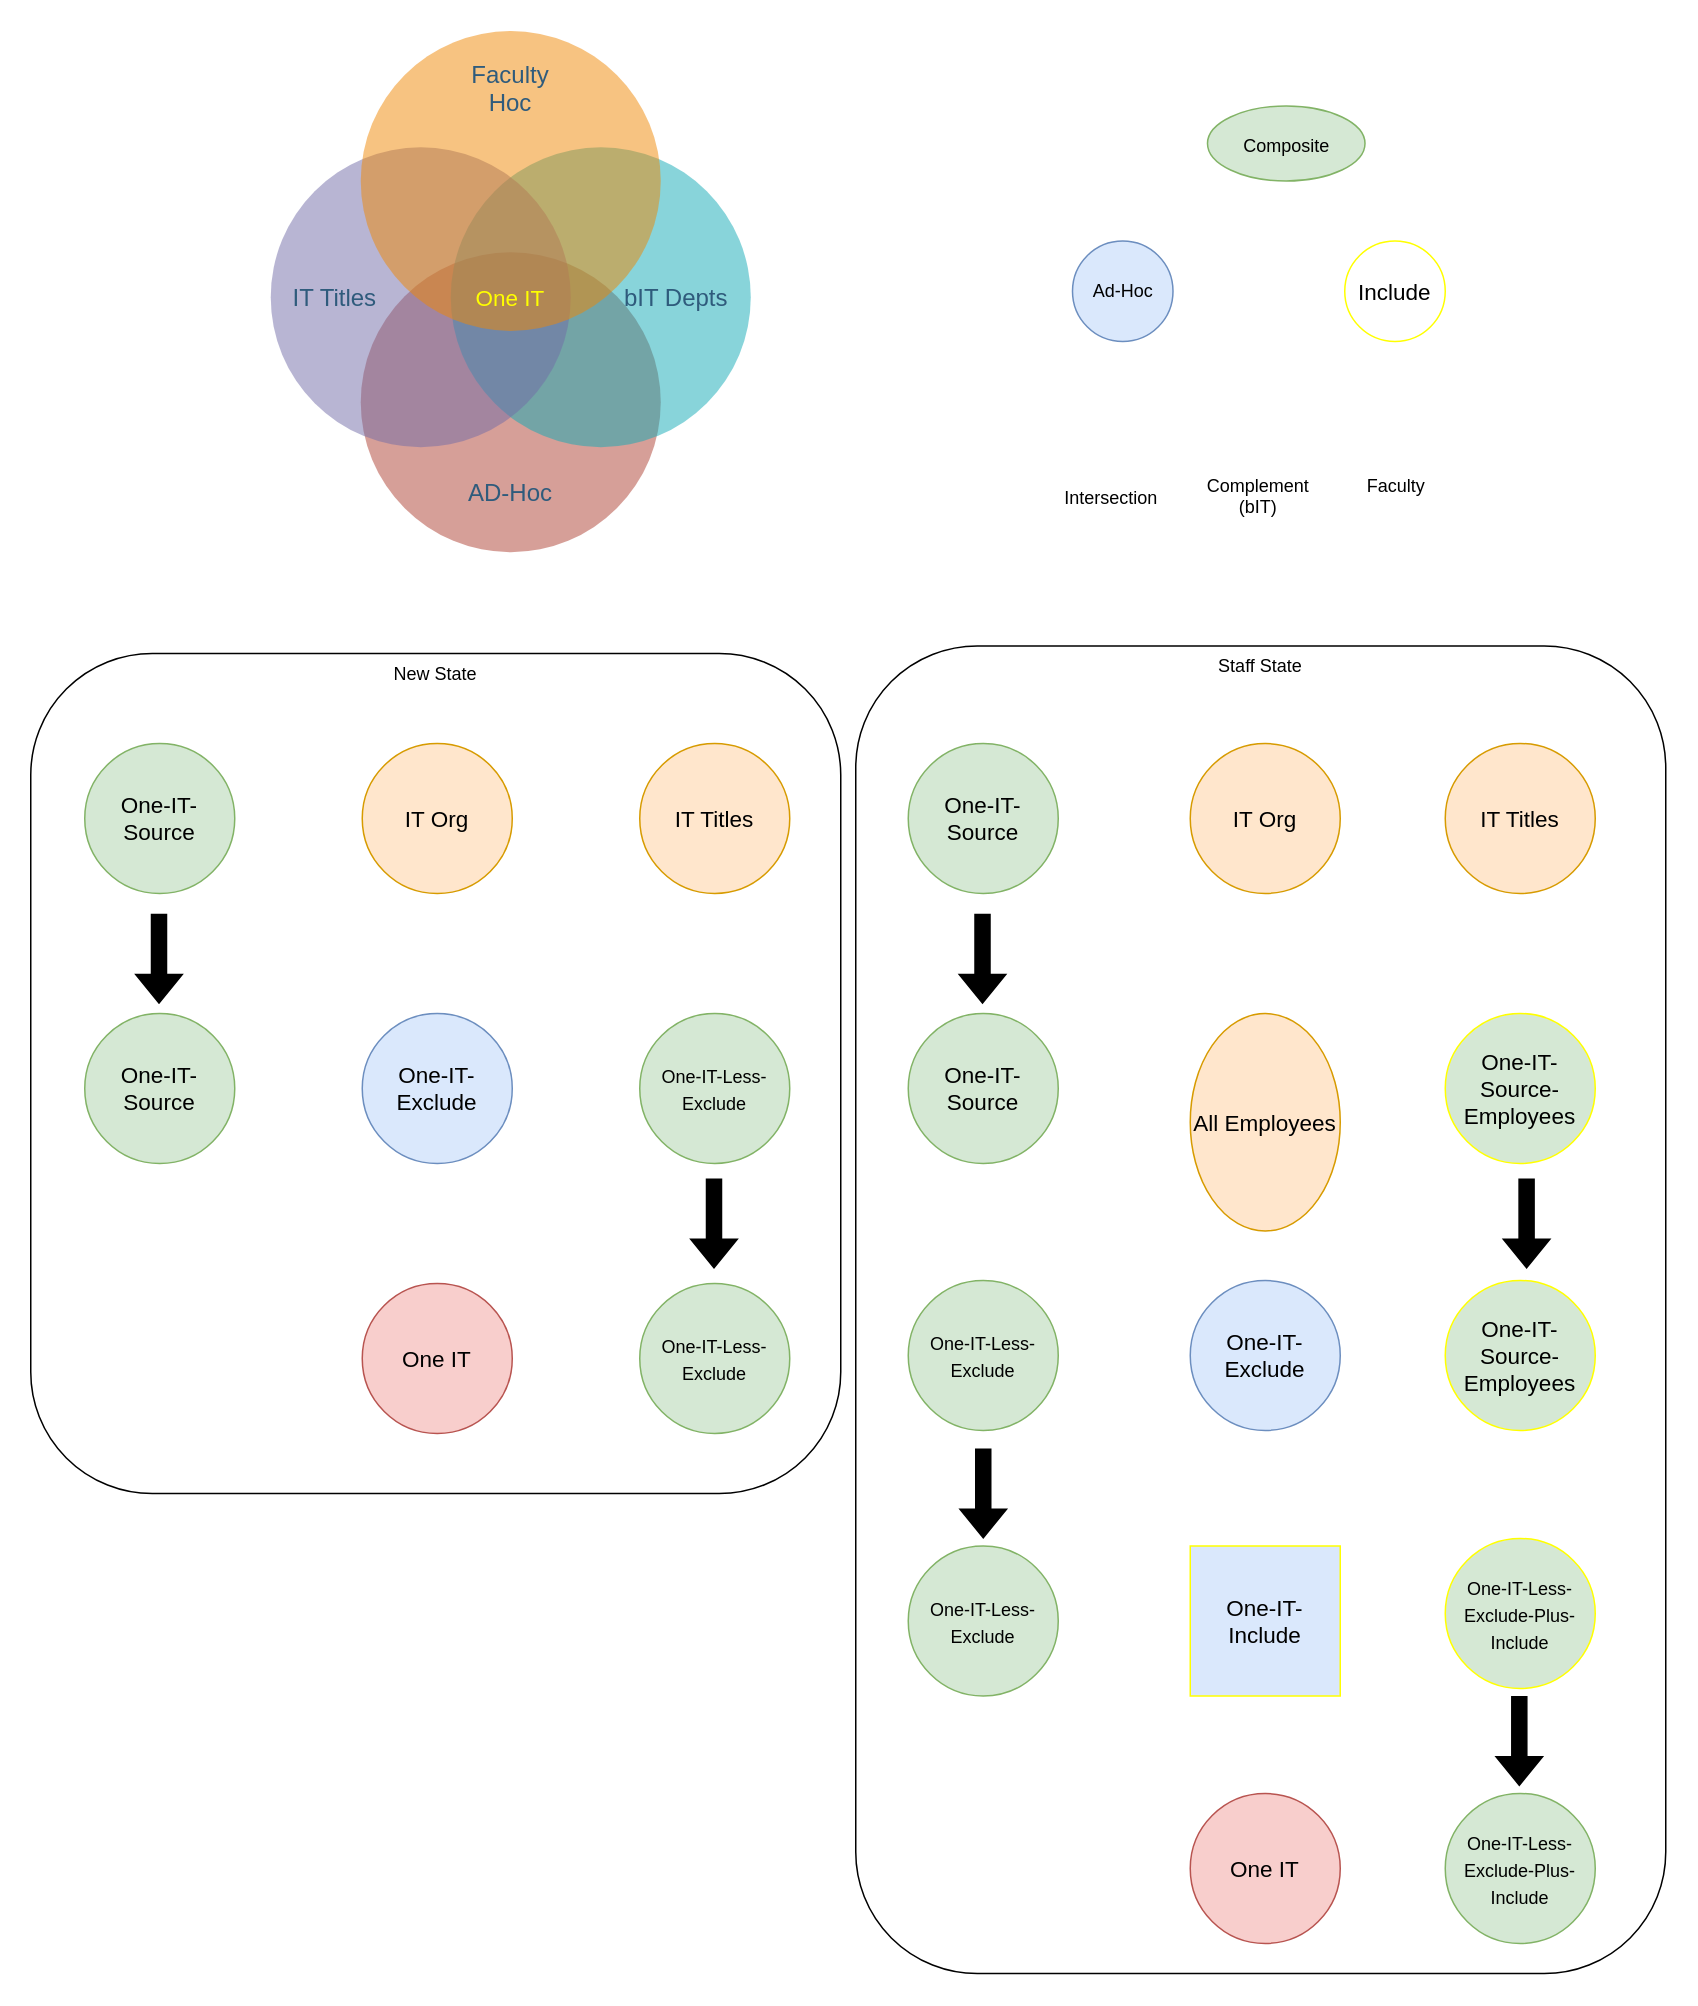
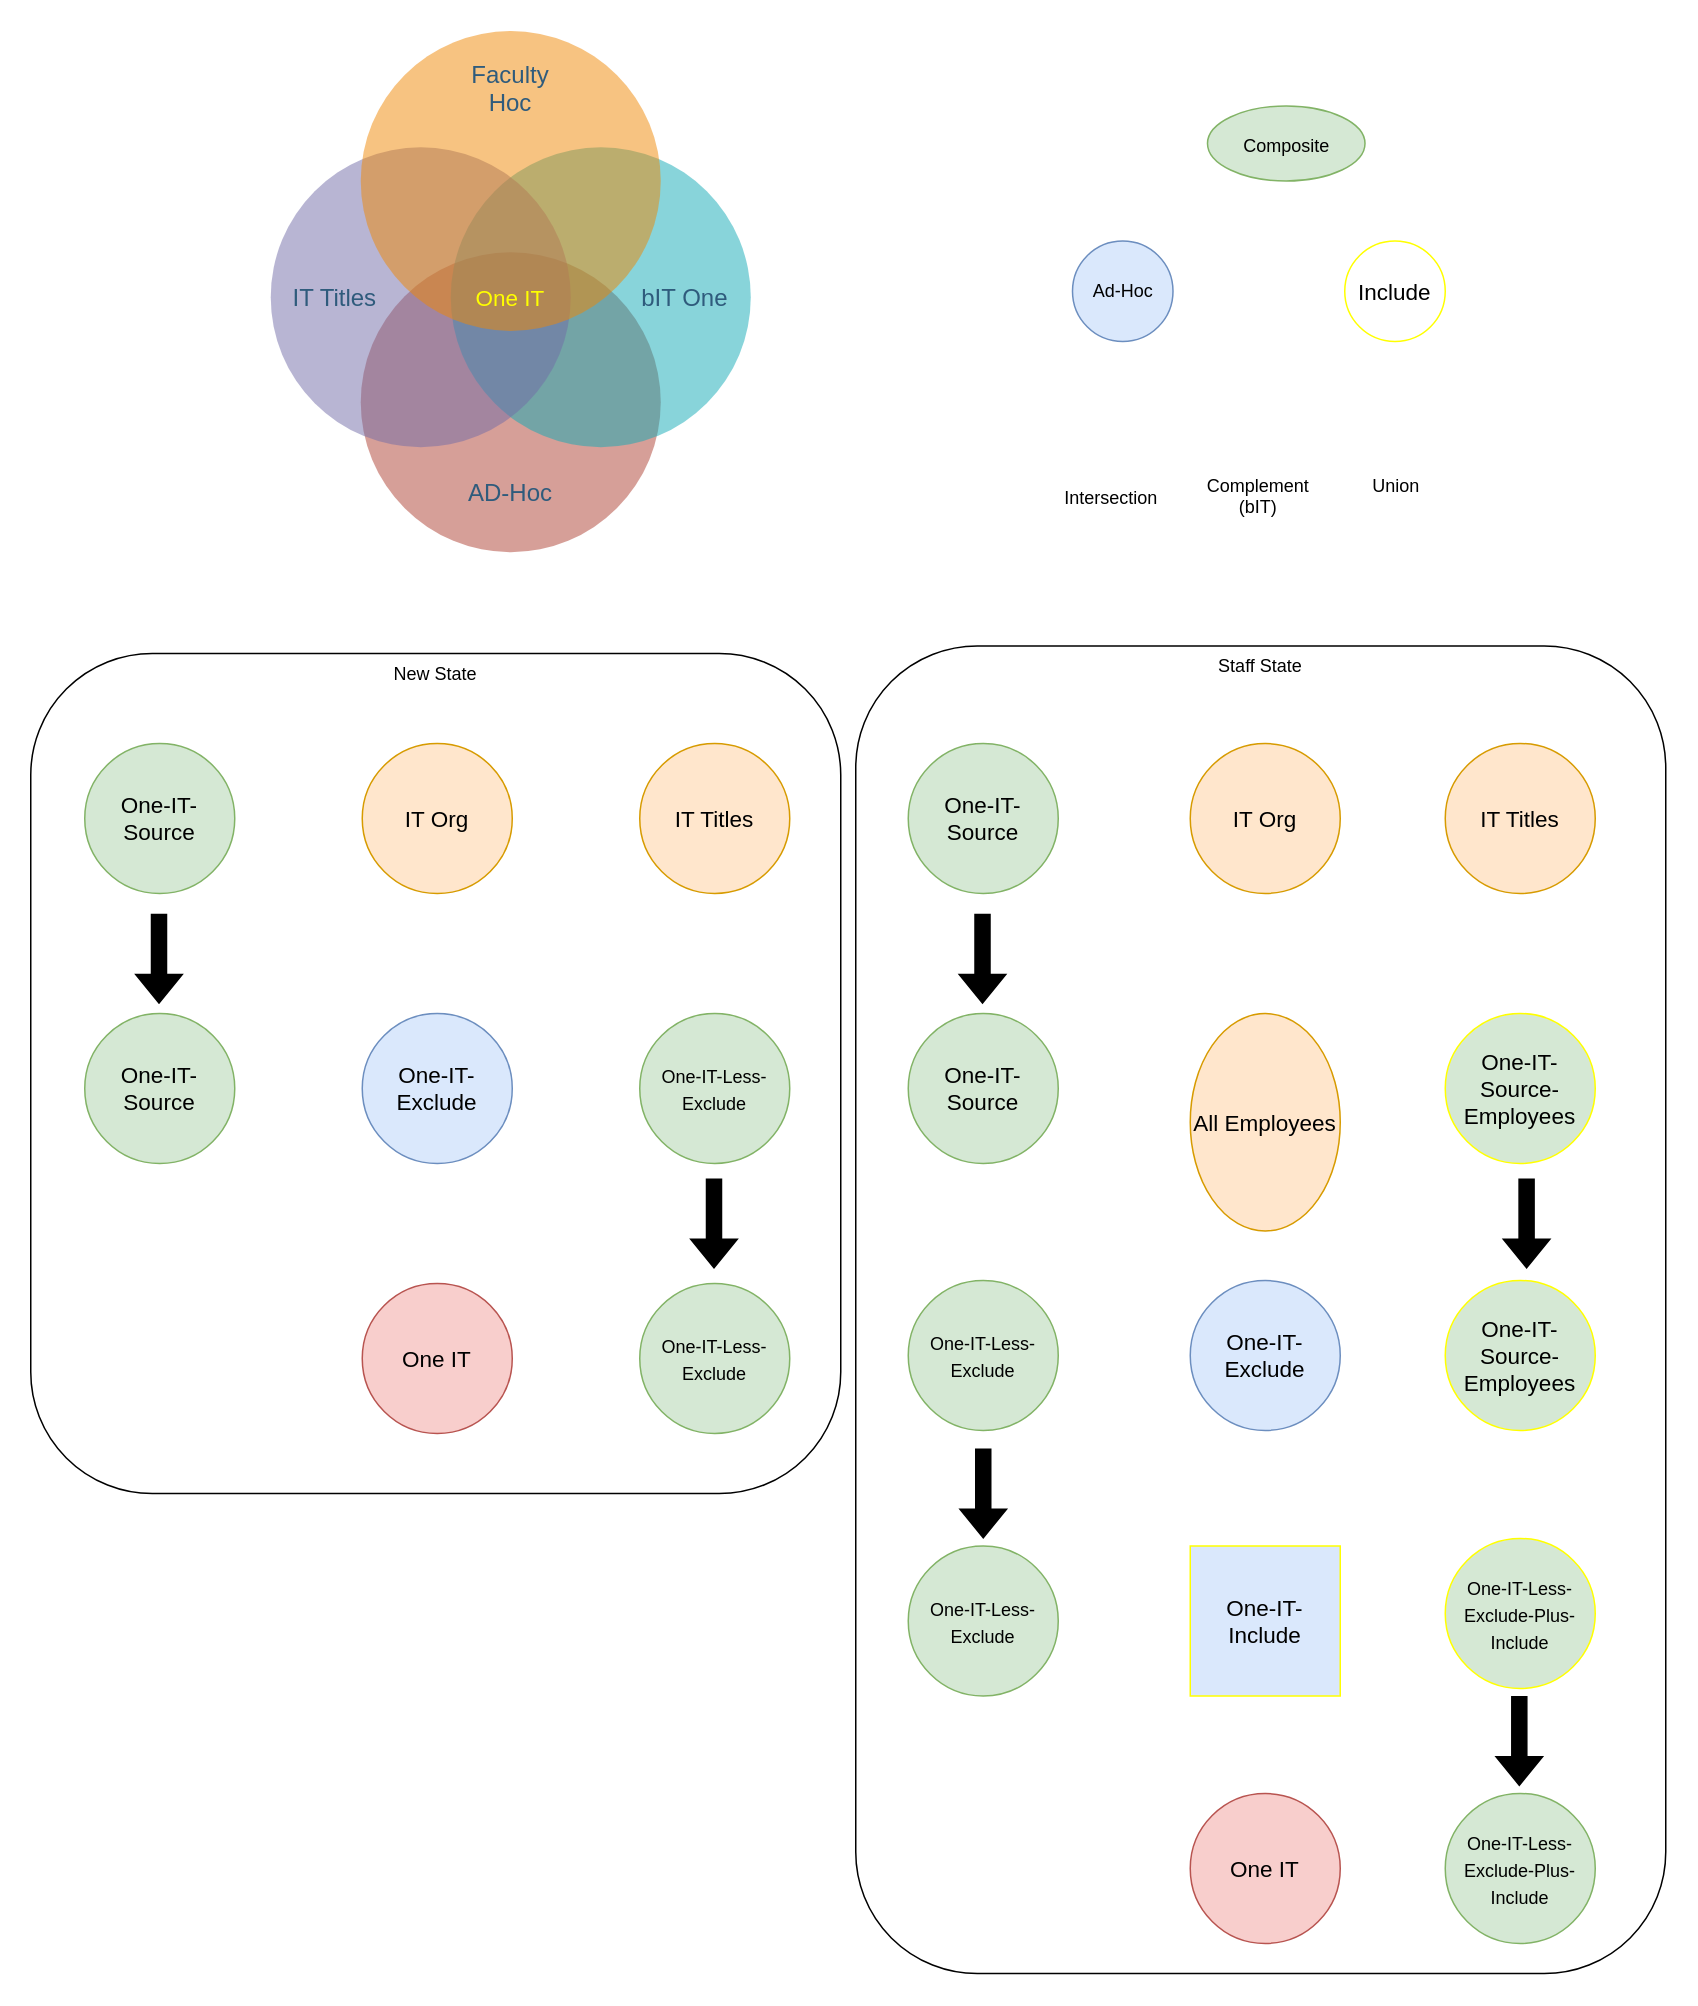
node "bIT Depts": label "bIT Depts" -> "bIT One"
node "Faculty": label "Faculty" -> "Union"
